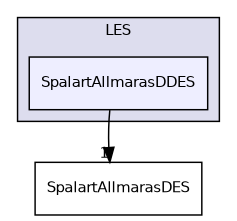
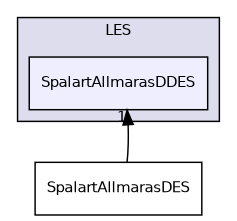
edge "SpalartAllmarasDDES" -> "SpalartAllmarasDES": reversed
